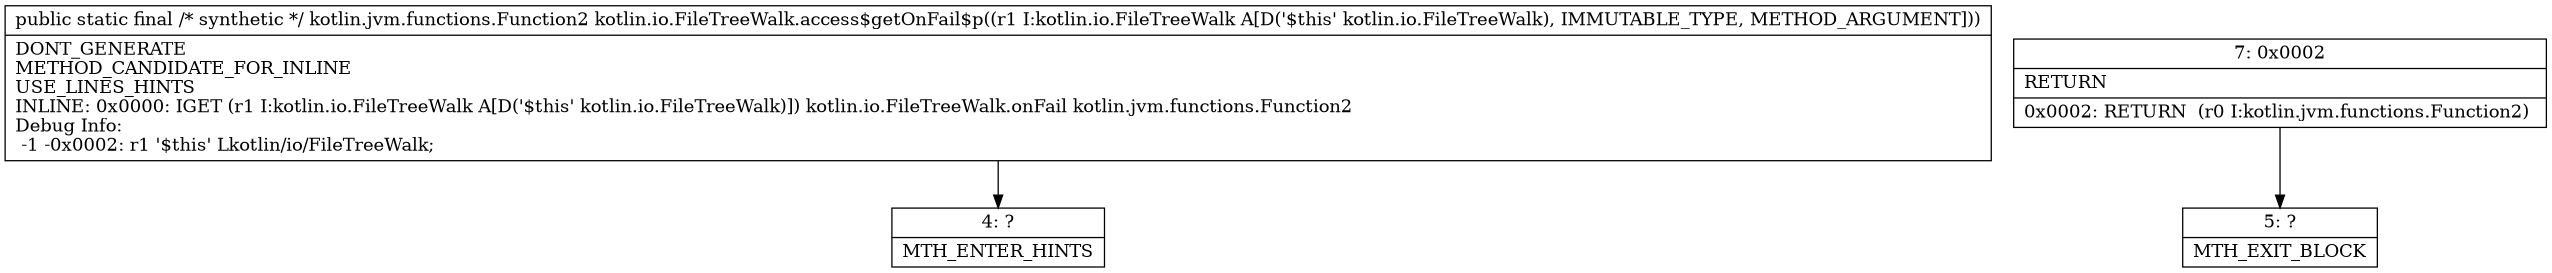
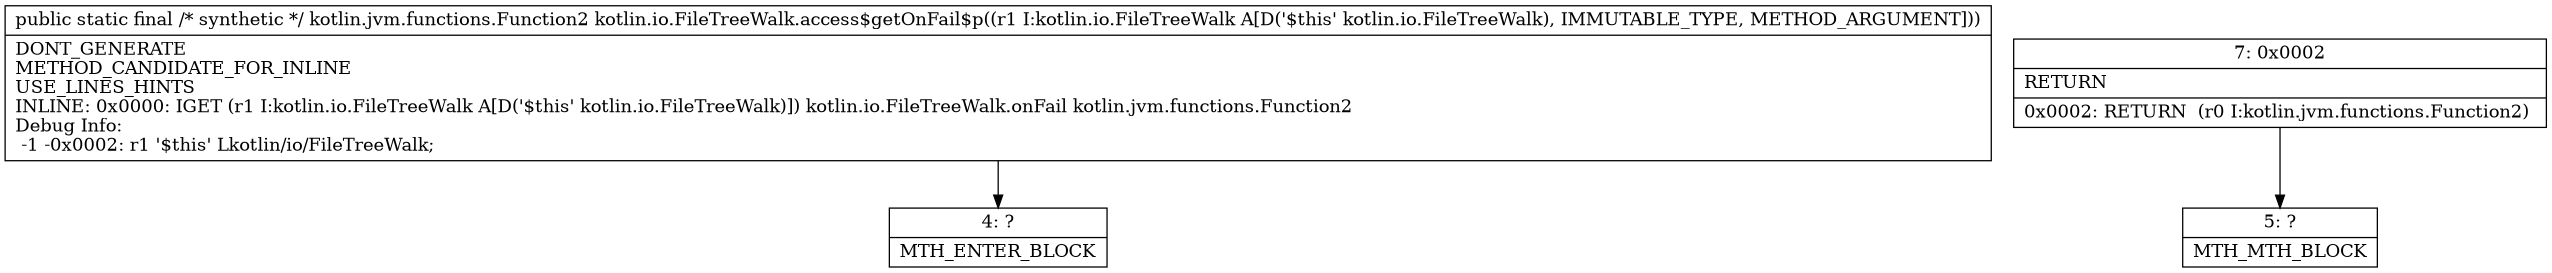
node "4: ?": text "MTH_ENTER_HINTS" -> "MTH_ENTER_BLOCK"
node "5: ?": text "MTH_EXIT_BLOCK" -> "MTH_MTH_BLOCK"
